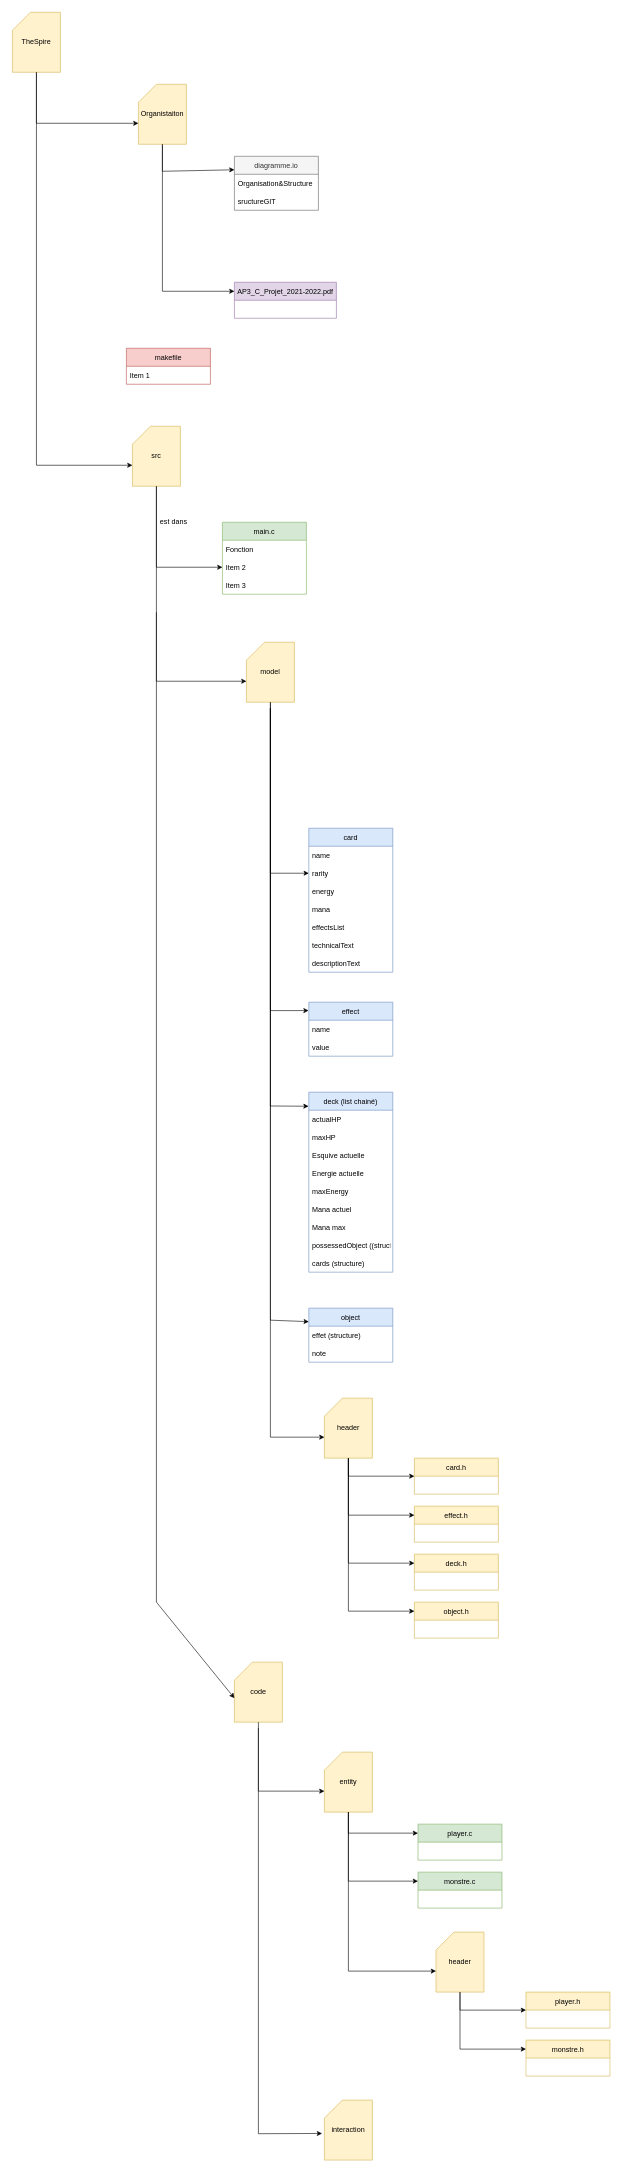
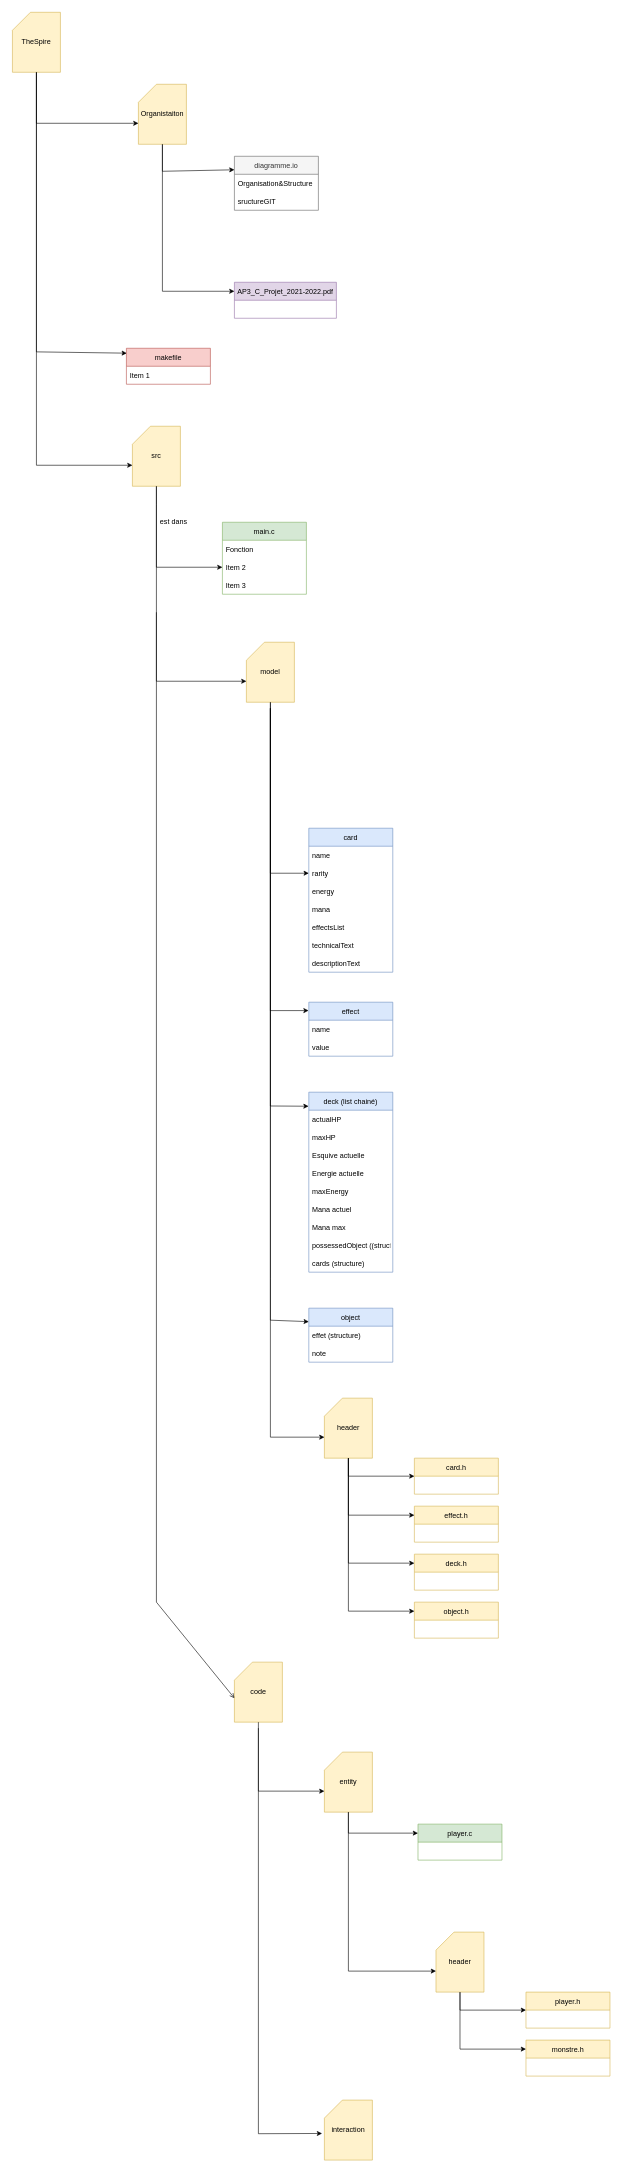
edge "TheSpire" -> "makefile": added
edge "src" -> "code": arrowhead classic -> open
edge "entity" -> "monstre.c": removed
node "monstre.c": removed
